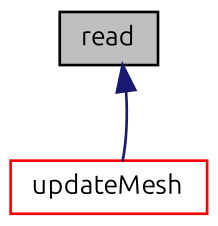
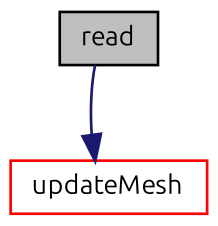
edge "updateMesh" -> "read": reversed
